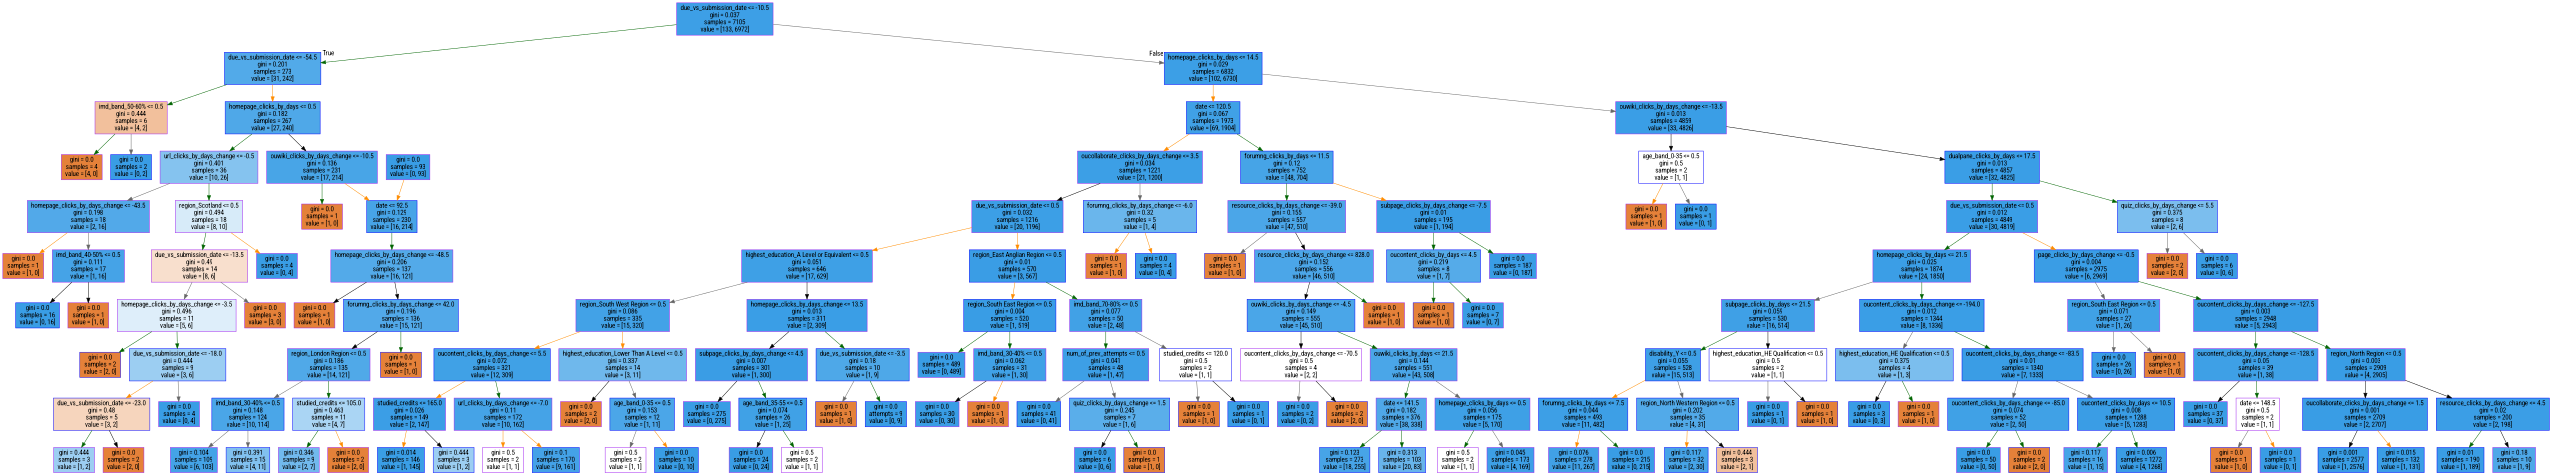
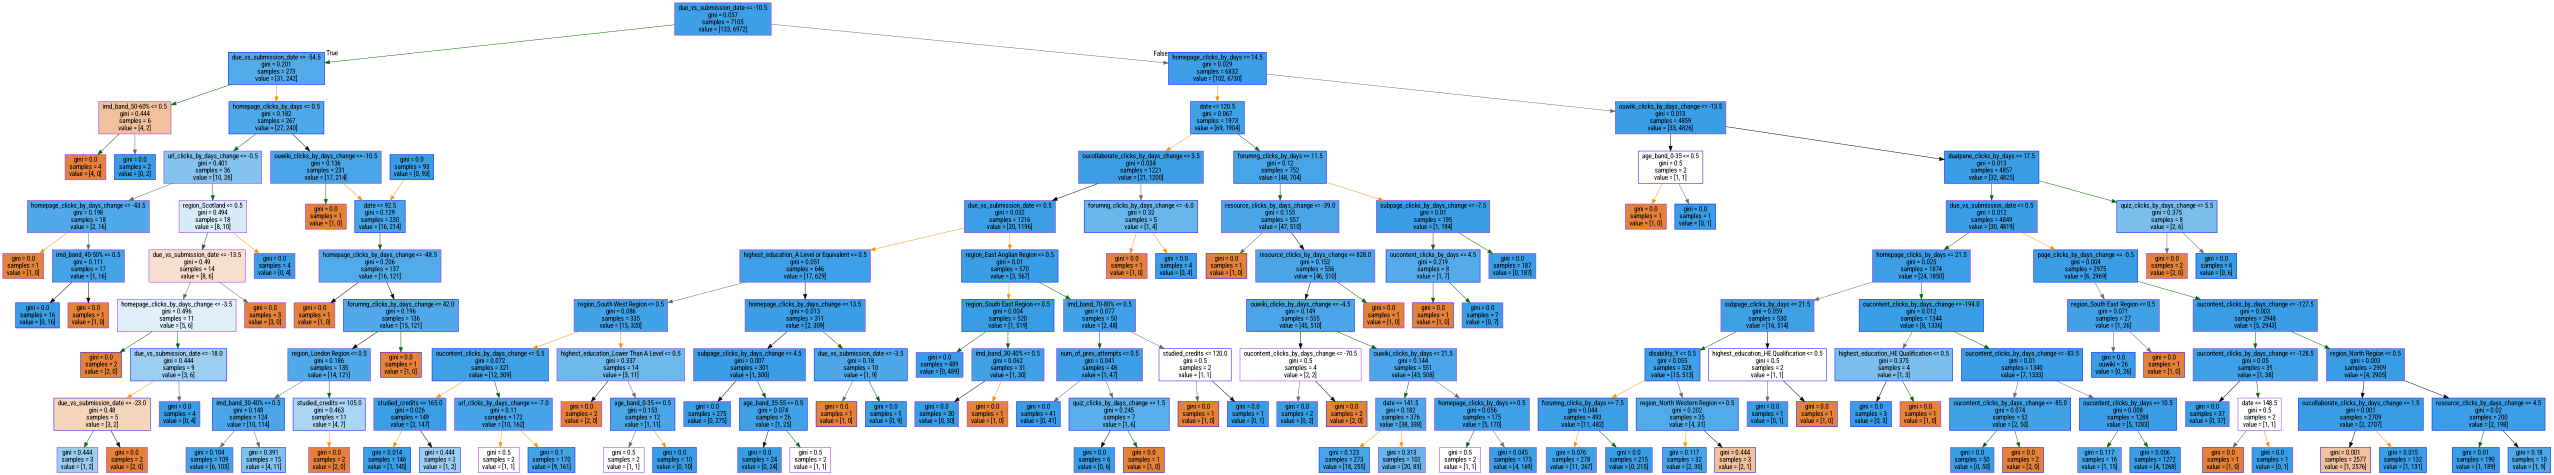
node "gini = 0.0 samples = 93 value = [0, 93]": color purple -> blue
node "gini = 0.0 samples = 26 value = [0, 26]": label "gini = 0.0 samples = 26 value = [0, 26]" -> "gini = 0.0 ouwiki = 26 value = [0, 26]"
node "gini = 0.0 attempts = 9 value = [0, 9]": label "gini = 0.0 attempts = 9 value = [0, 9]" -> "gini = 0.0 samples = 9 value = [0, 9]"
edge "date <= 141.5 gini = 0.182 samples = 376 value = [38, 338]" -> "gini = 0.313 samples = 103 value = [20, 83]": color darkgreen -> darkorange
edge "date <= 141.5 gini = 0.182 samples = 376 value = [38, 338]" -> "gini = 0.123 samples = 273 value = [18, 255]": color darkgreen -> darkorange
node "gini = 0.346 samples = 9 value = [2, 7]": removed
node "gini = 0.313 samples = 103 value = [20, 83]": color blue -> purple
node "gini = 0.001 samples = 2577 value = [1, 2576]": fillcolor #399de5ff -> #e581397f
node "gini = 0.18 samples = 10 value = [1, 9]": color purple -> blue
